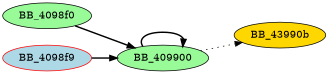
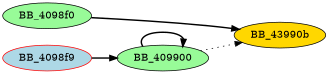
edge "BB_4098f0" -> "BB_409900": now "BB_4098f0" -> "BB_43990b"
